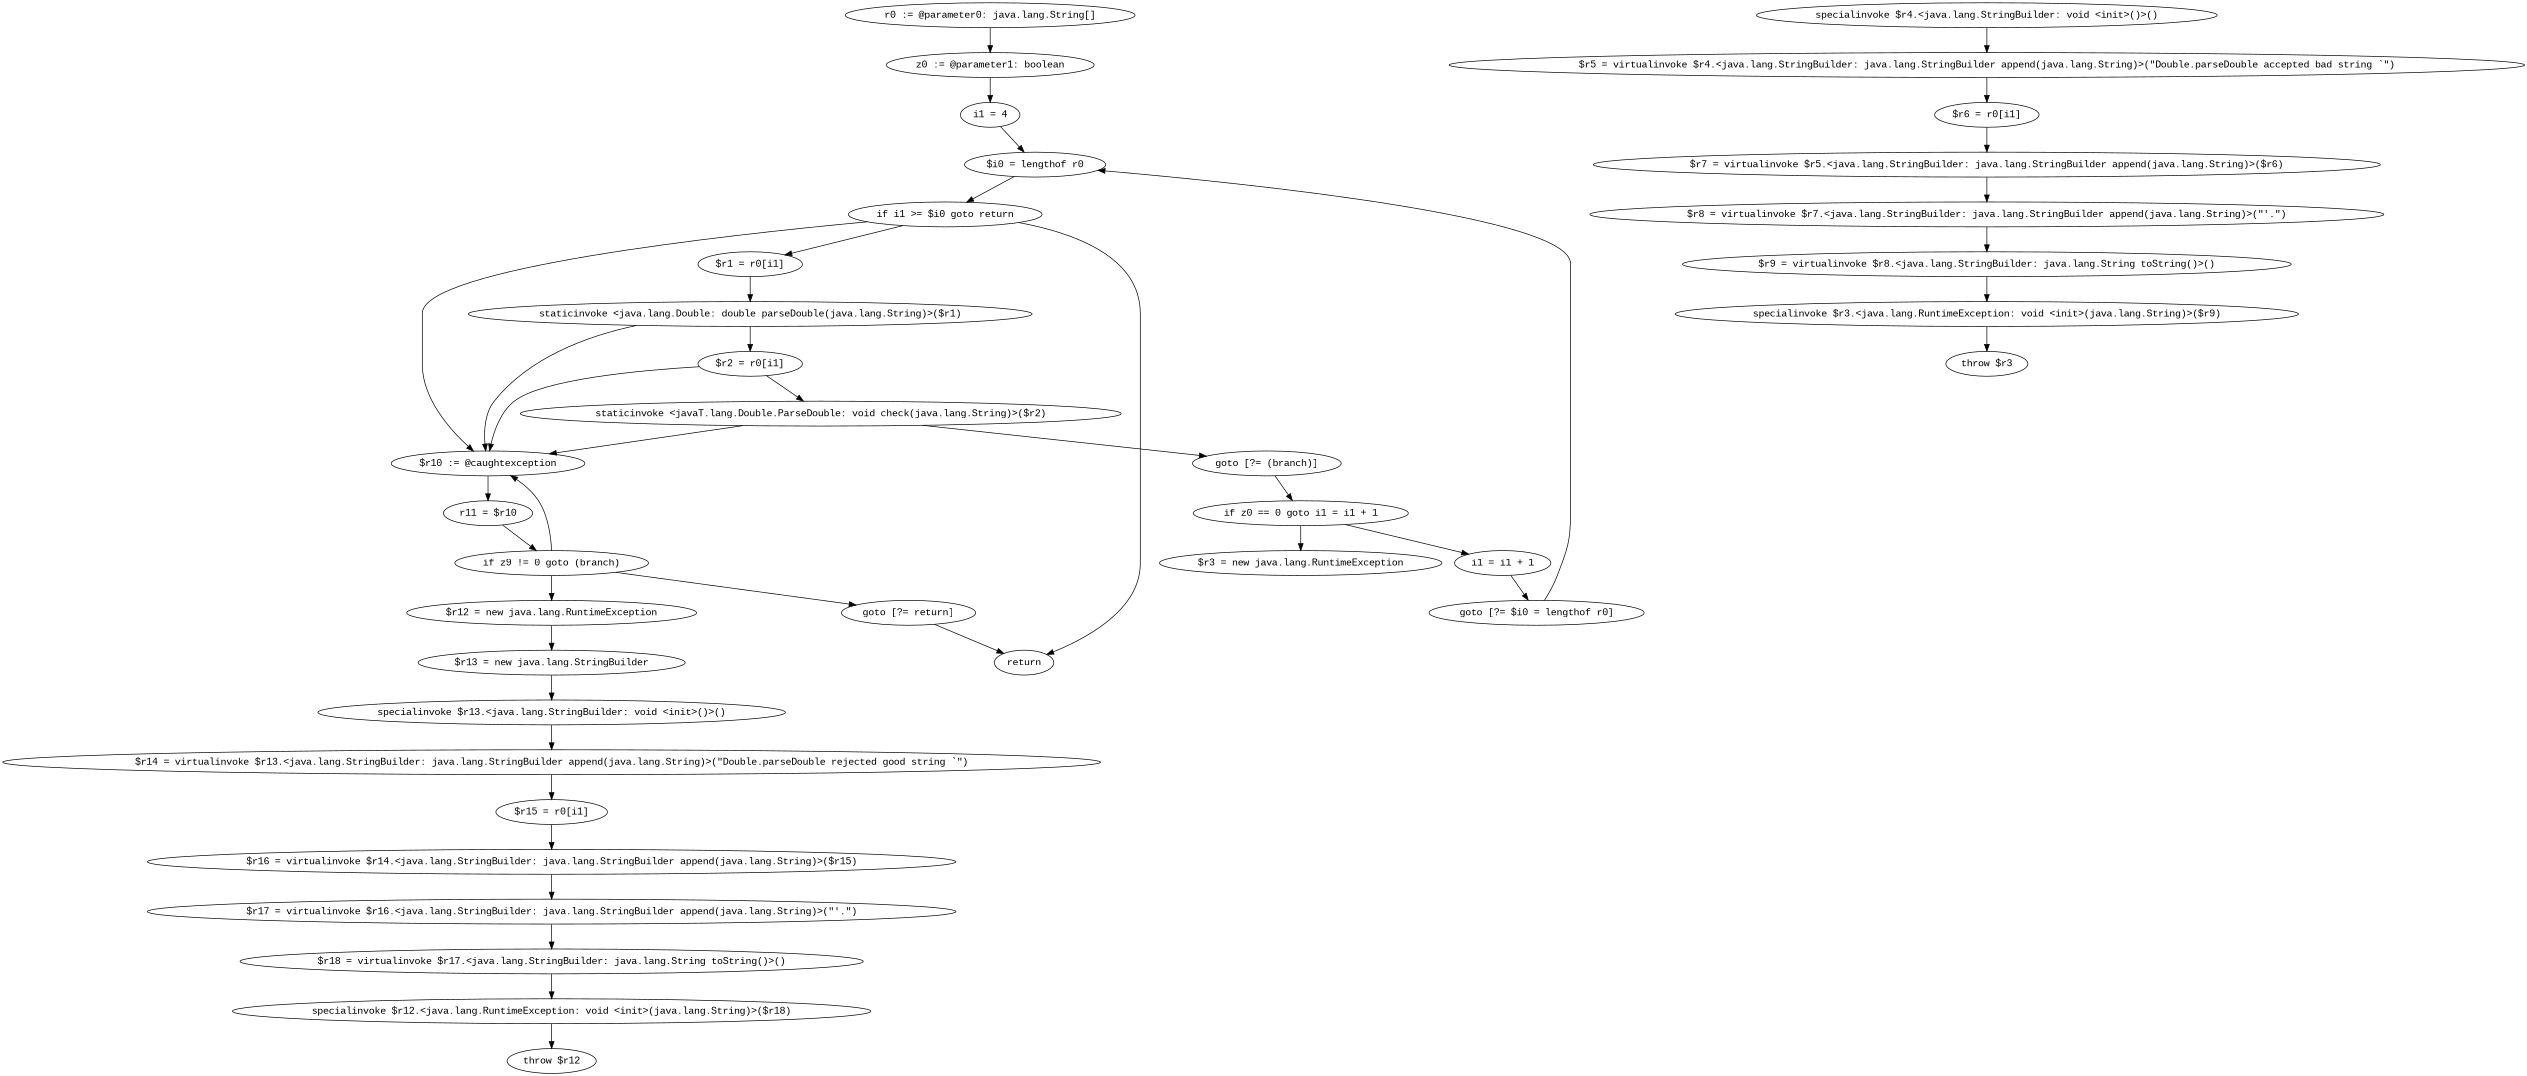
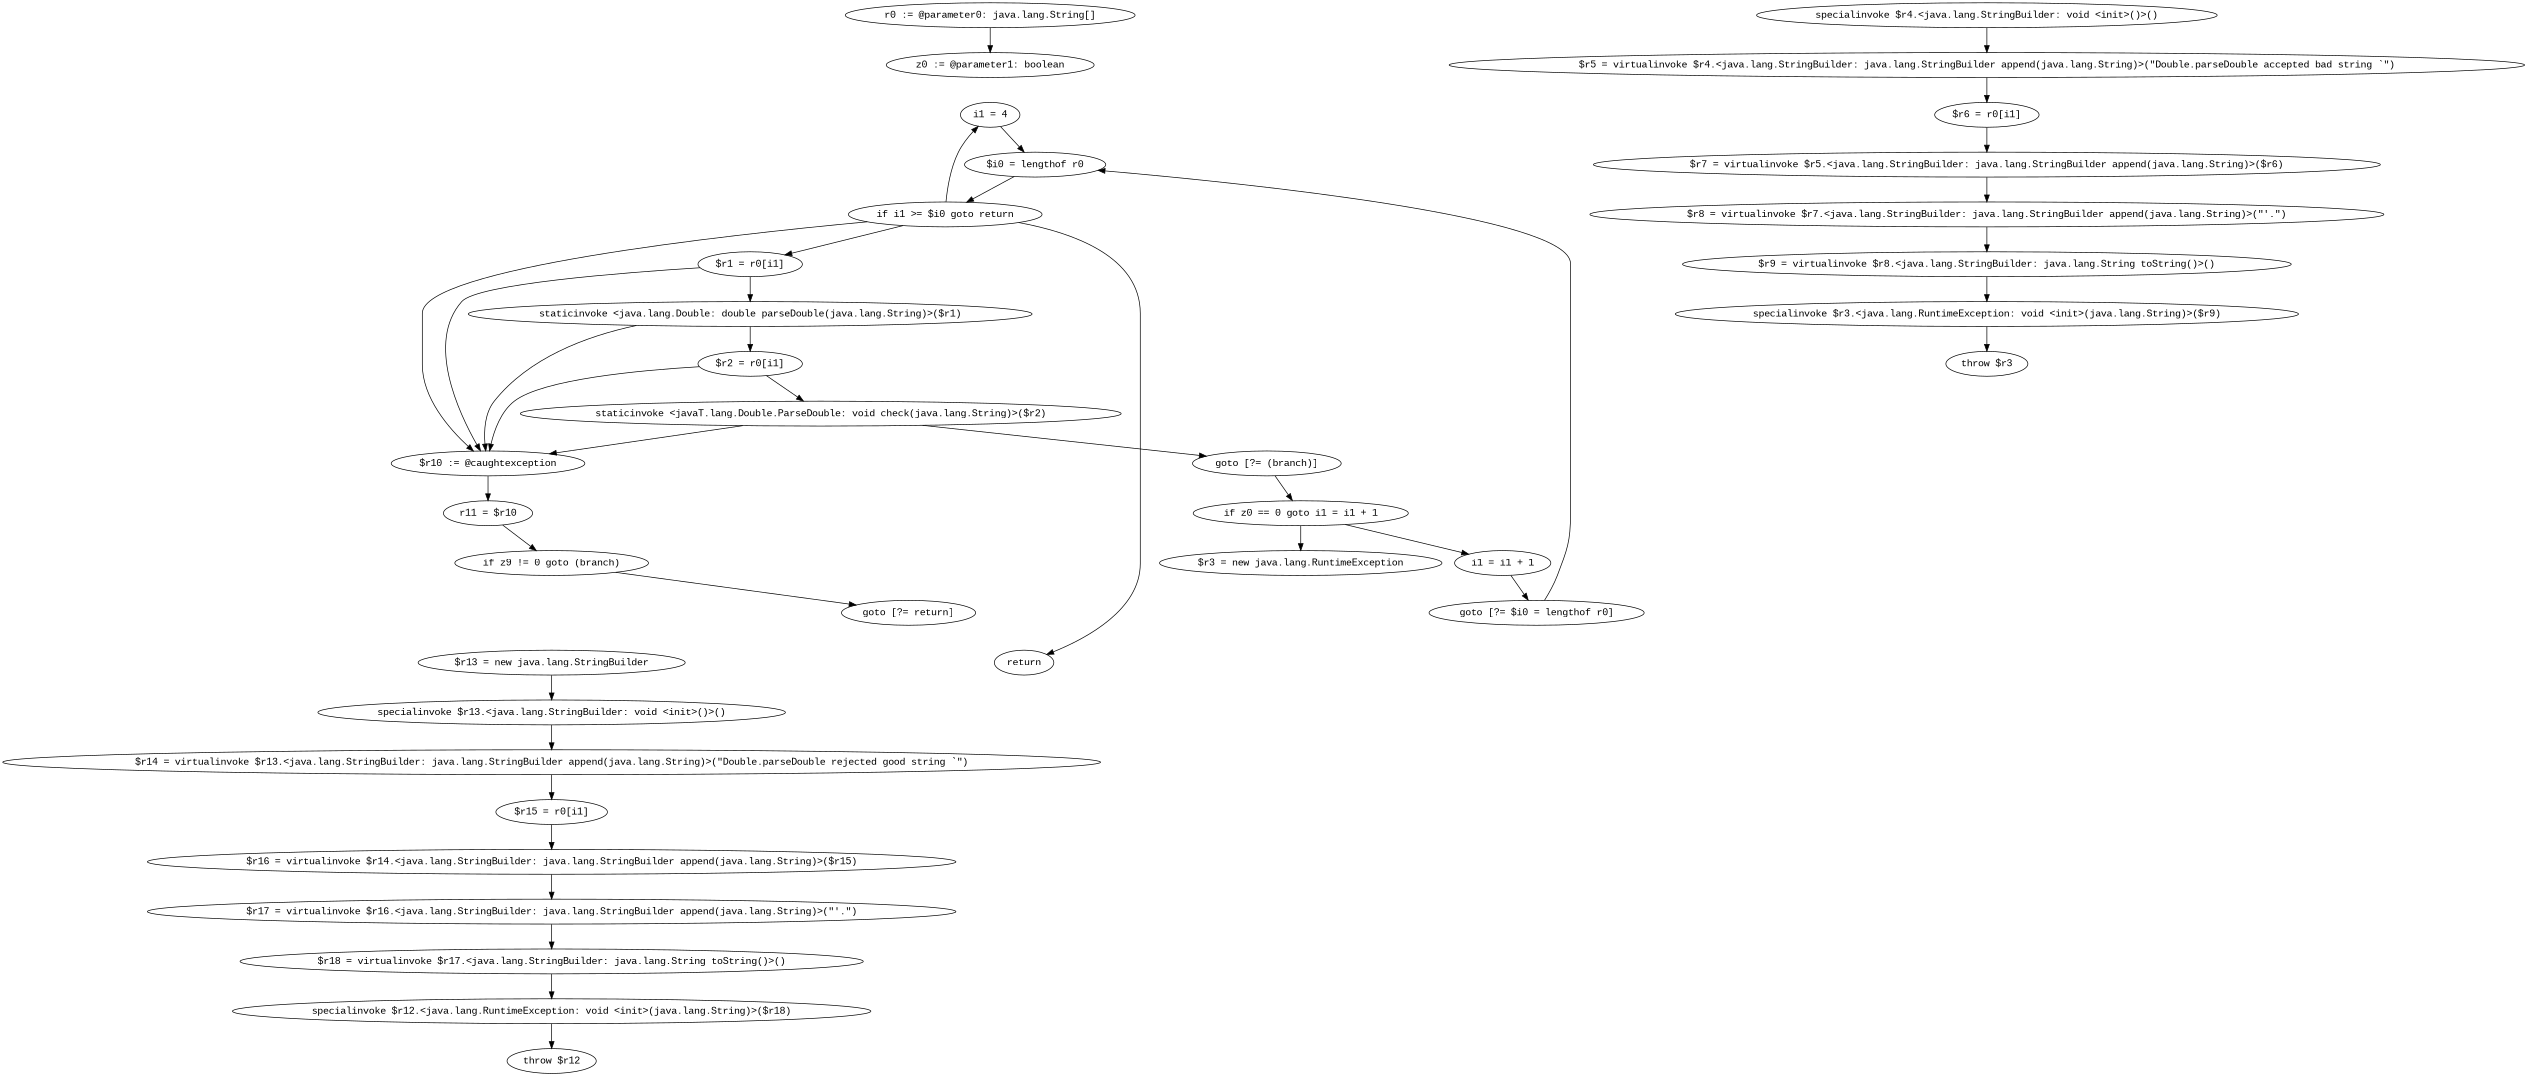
edge "z0 := @parameter1: boolean" -> "i1 = 4": now "if i1 >= $i0 goto return" -> "i1 = 4"
edge "if z9 != 0 goto (branch)" -> "$r10 := @caughtexception": now "$r1 = r0[i1]" -> "$r10 := @caughtexception"
node "$r12 = new java.lang.RuntimeException": removed
edge "goto [?= return]" -> "return": removed
